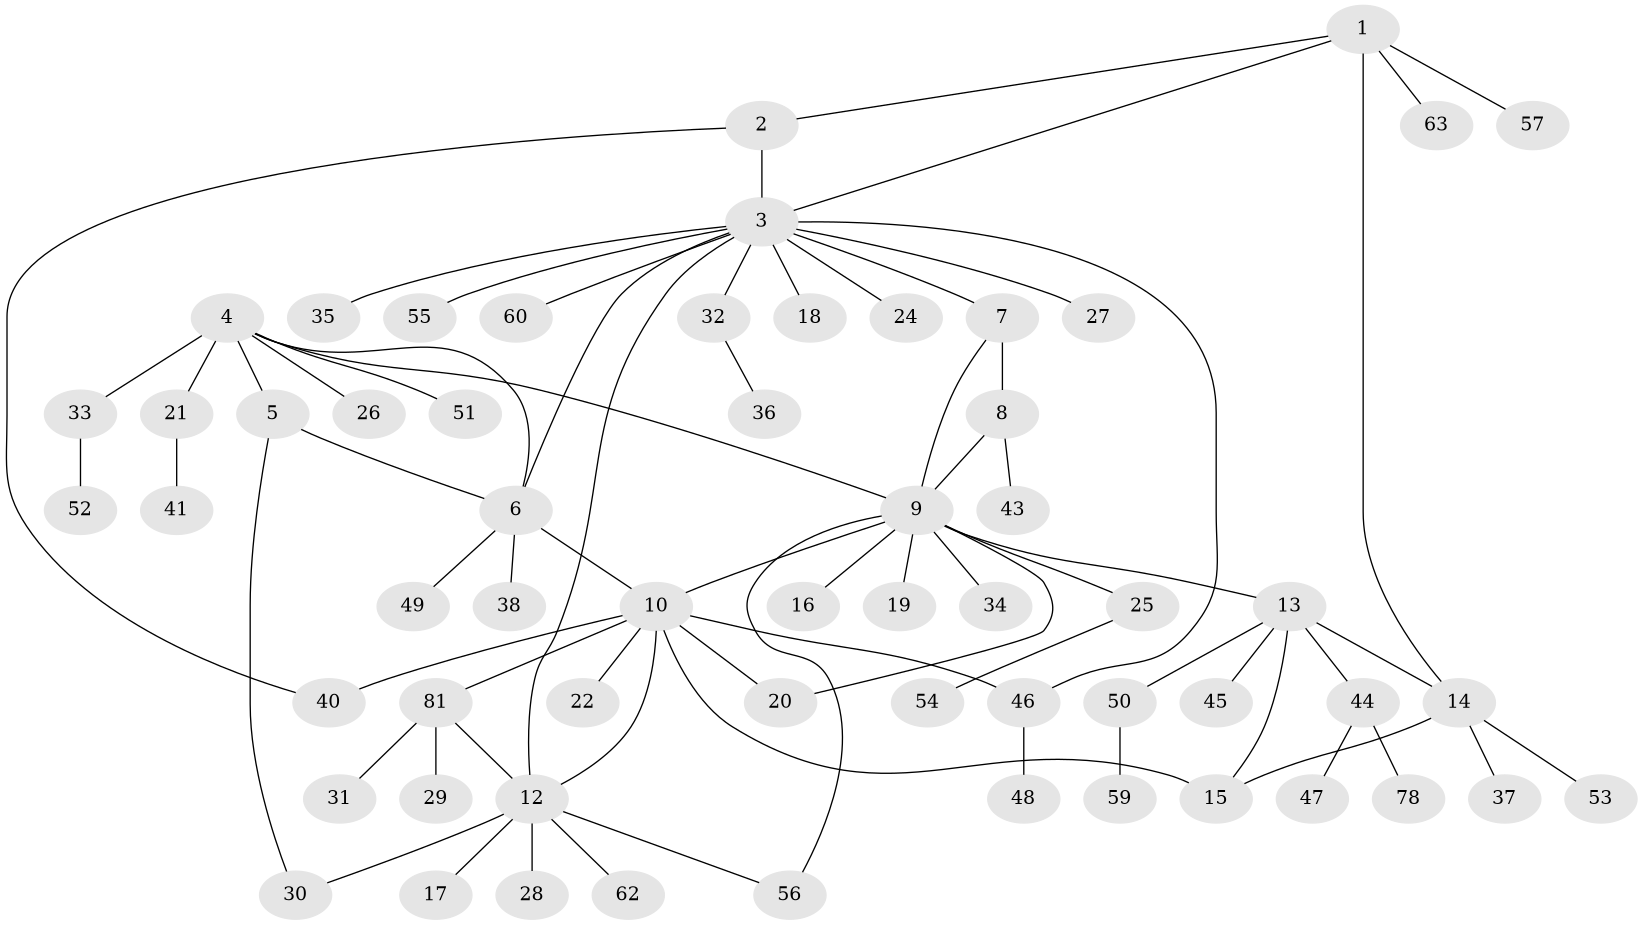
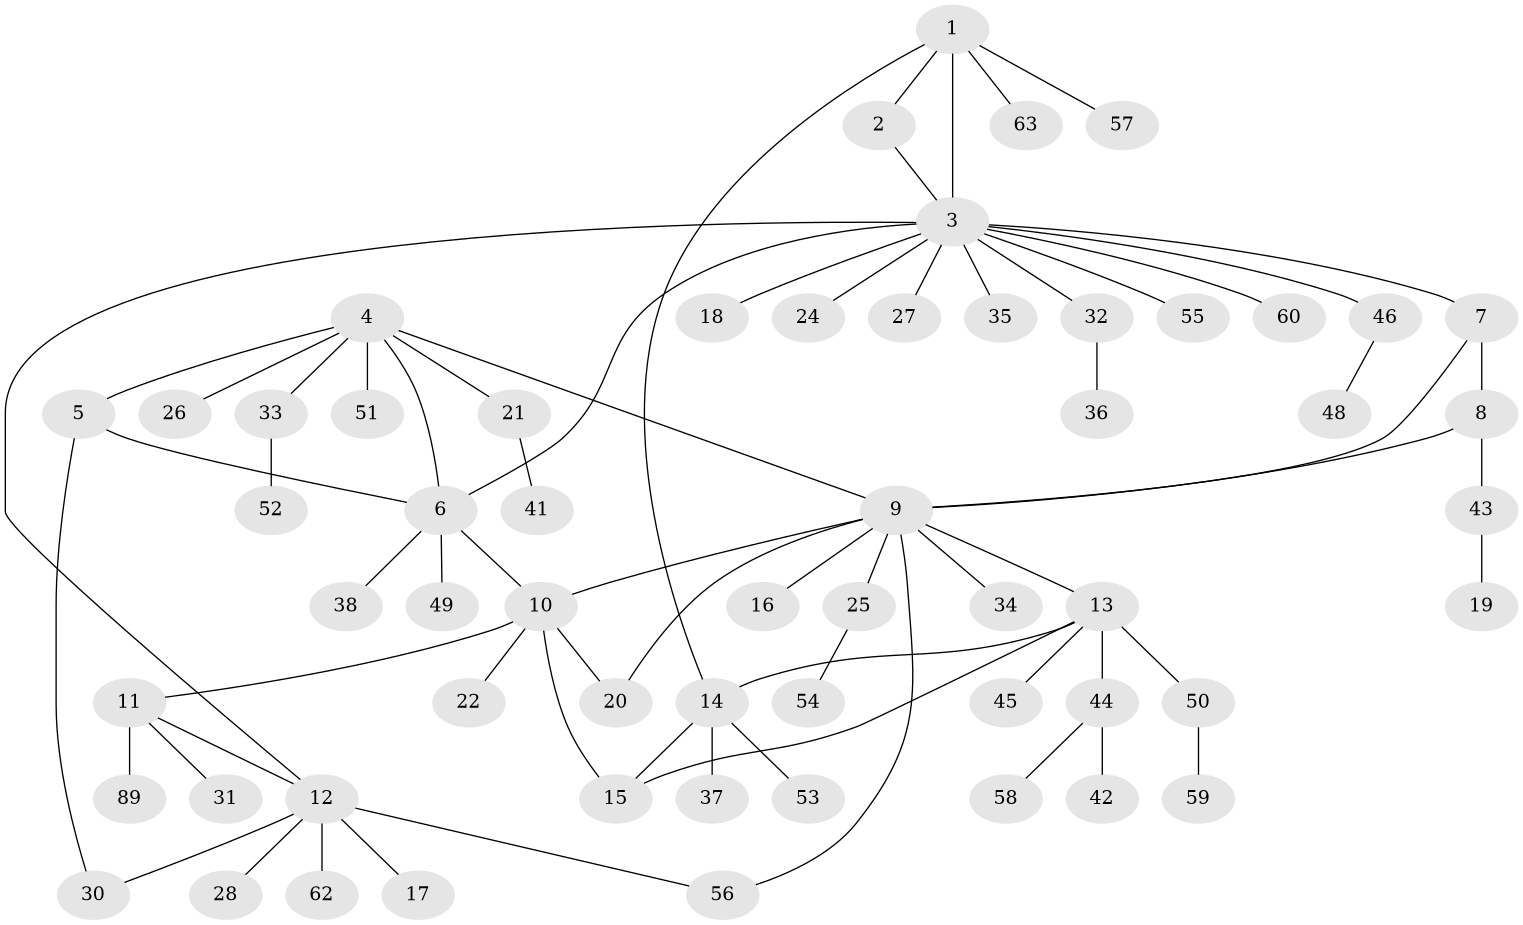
edge "9" -- "19": now "43" -- "19"
edge "10" -- "46": removed
node "40": removed
node "81": label "81" -> "11"
edge "10" -- "12": removed
node "29": label "29" -> "89"
node "47": label "47" -> "42"
node "78": label "78" -> "58"
